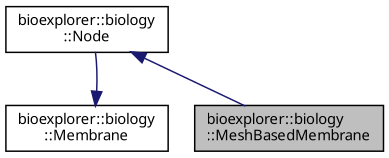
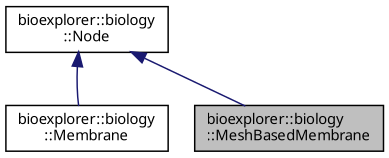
edge "bioexplorer::biology ::Node" -> "bioexplorer::biology ::Membrane": reversed
